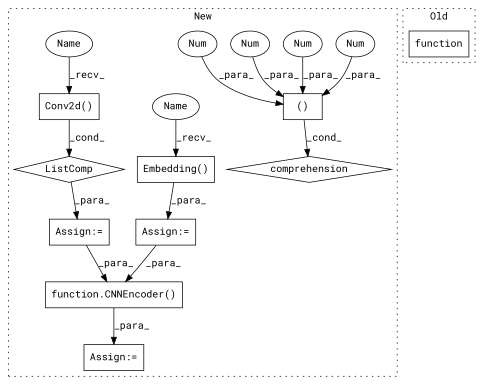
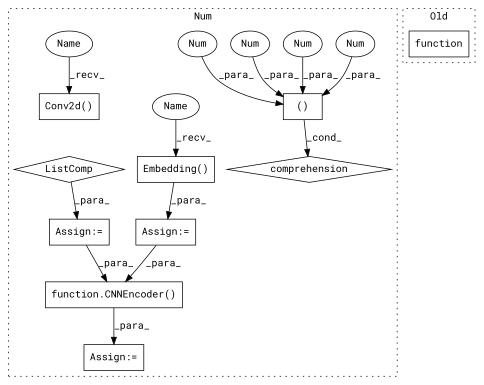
cluster "New": label "New" -> "Num"
edge "Conv2d()" -> "ListComp": removed, label "_cond_"
